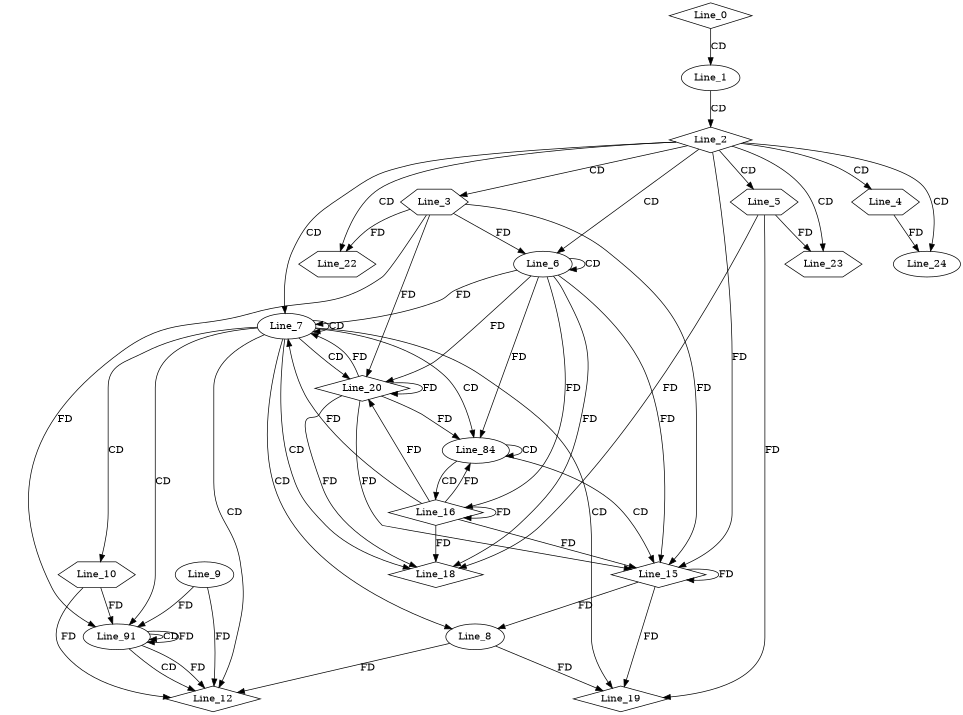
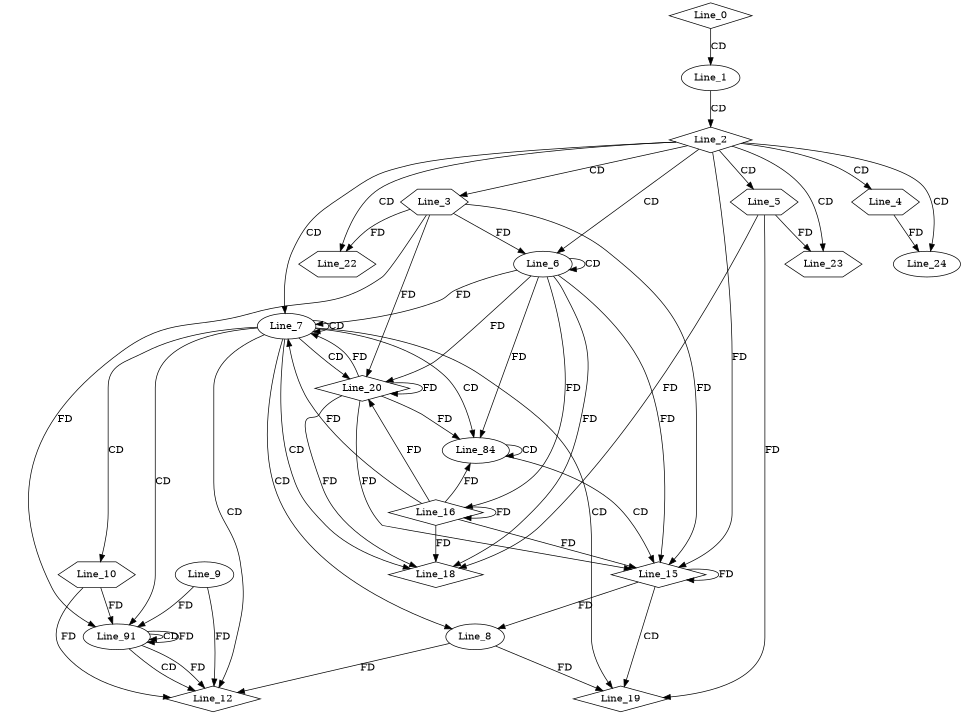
edge "Line_84" -> "Line_16": removed, label "CD"
edge "Line_15" -> "Line_19": label "FD" -> "CD"
